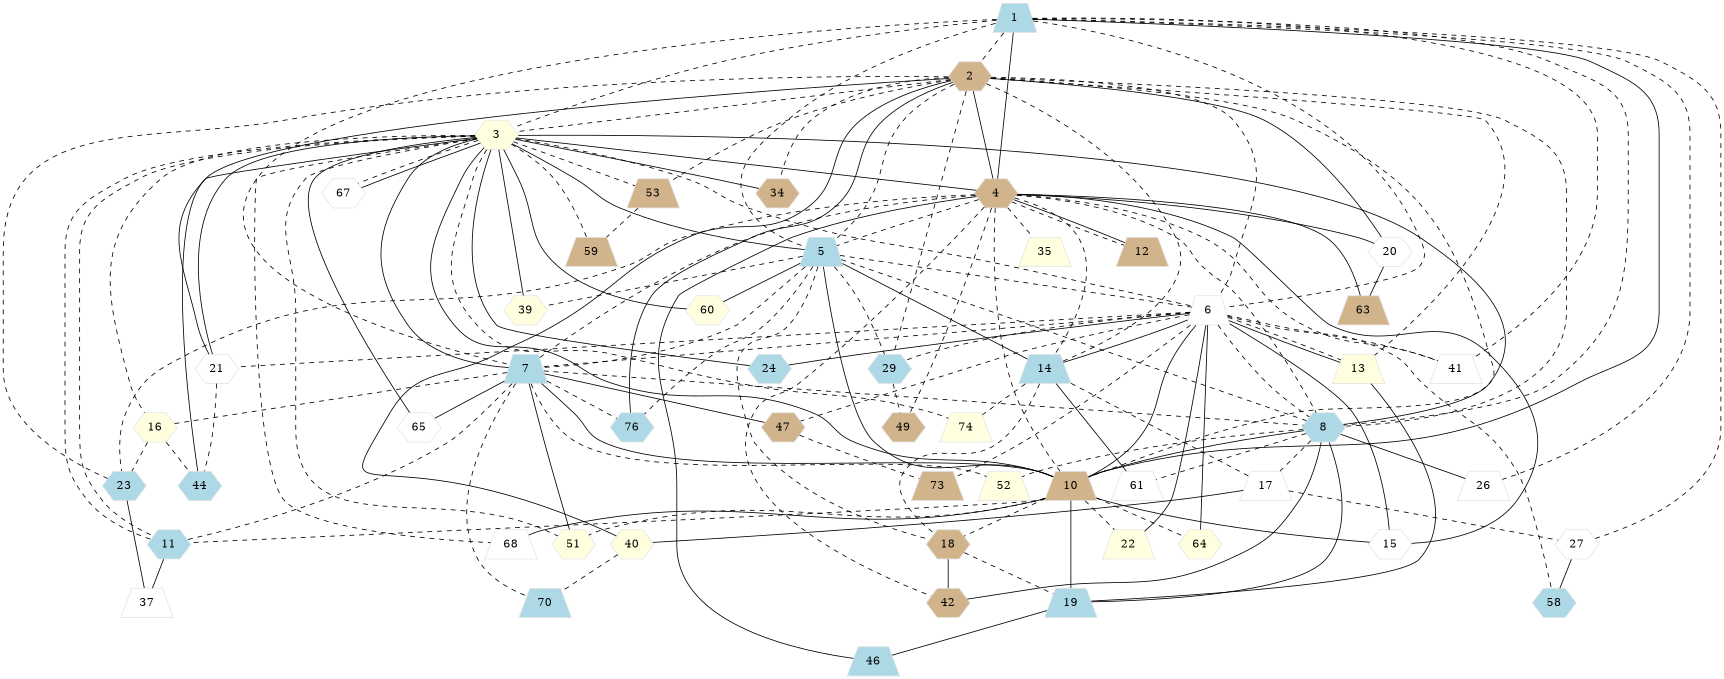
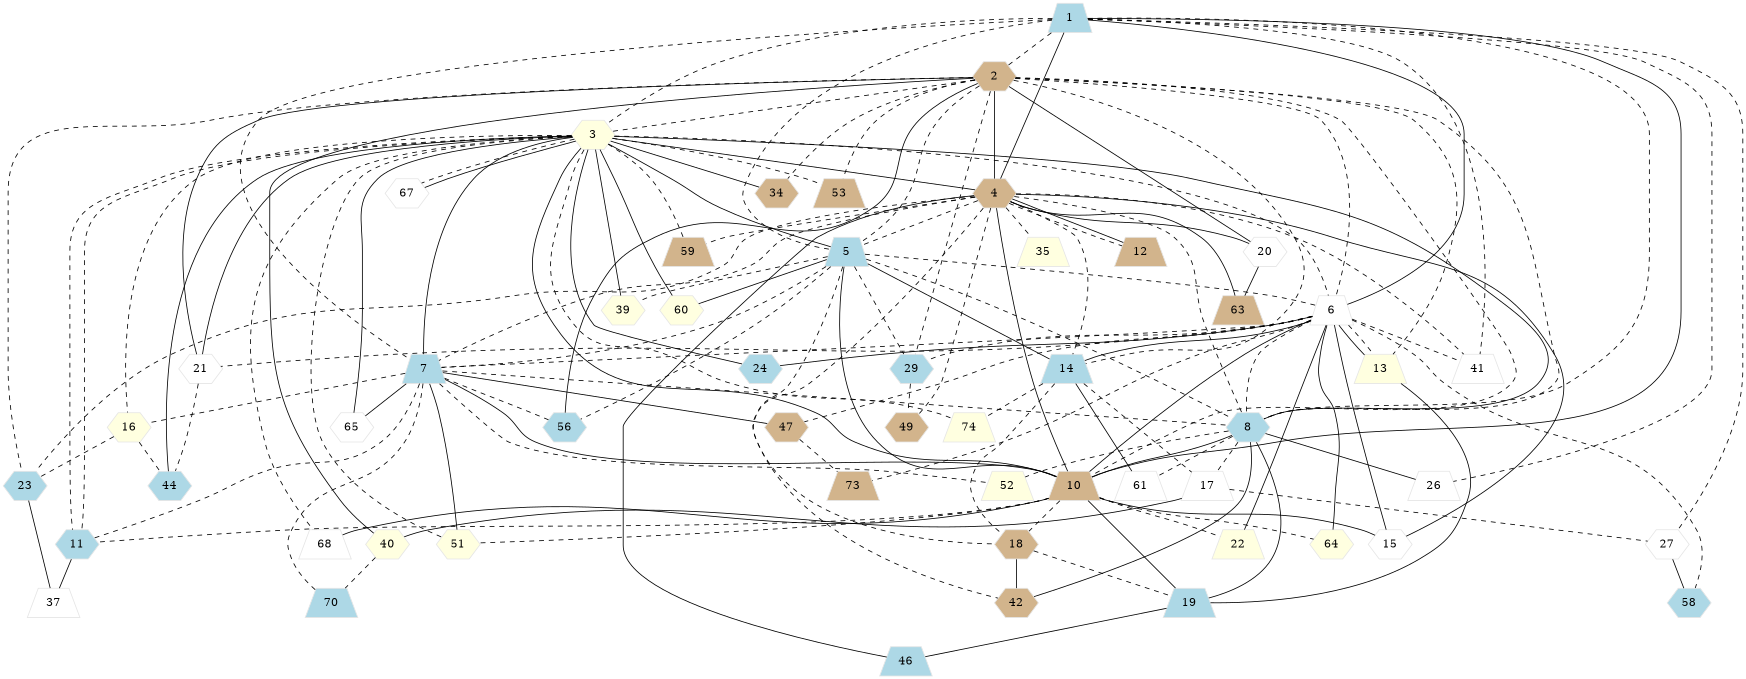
edge "1" -- "6": style dashed -> solid
edge "53" -- "59": now "4" -- "59"
edge "4" -- "10": style dashed -> solid
node "76": label "76" -> "56"
